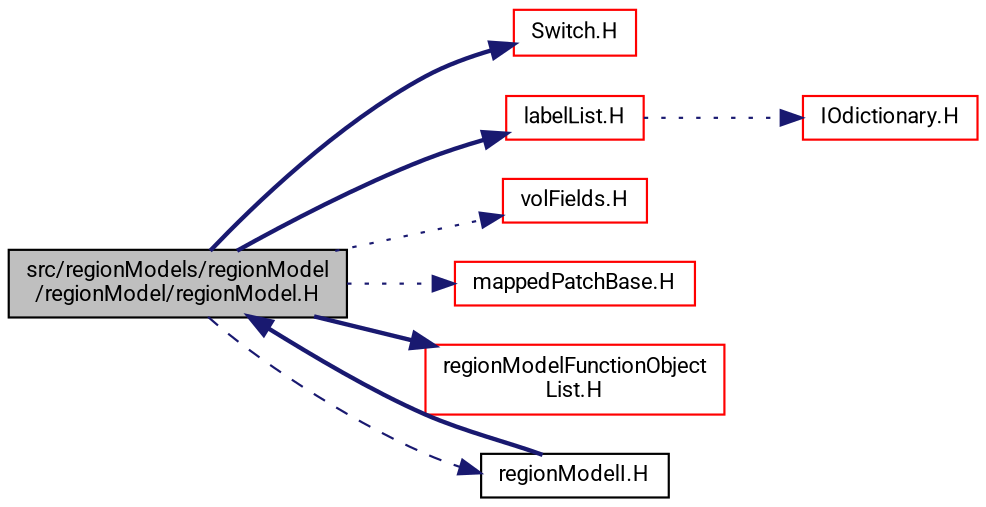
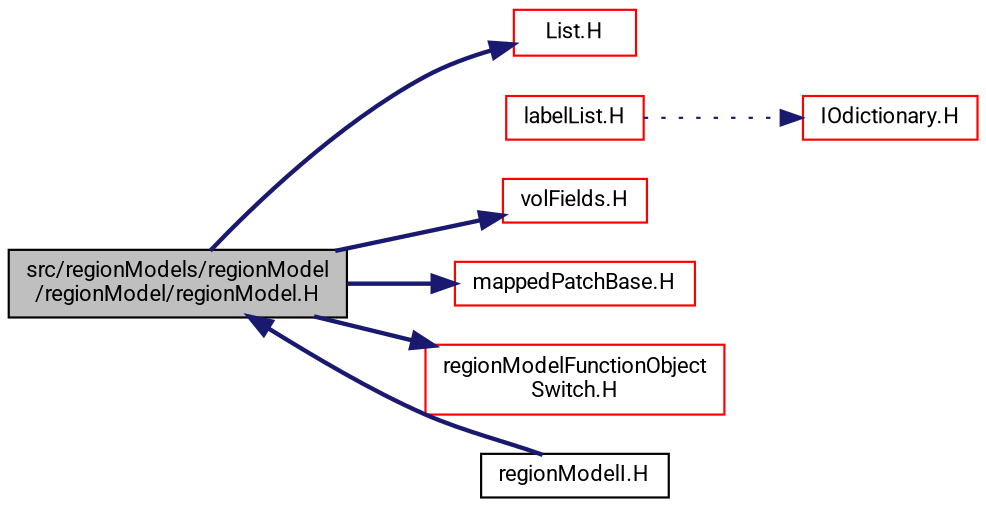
node "Switch.H": label "Switch.H" -> "List.H"
edge "src/regionModels/regionModel /regionModel/regionModel.H" -> "labelList.H": removed
edge "src/regionModels/regionModel /regionModel/regionModel.H" -> "volFields.H": style dotted -> bold
edge "src/regionModels/regionModel /regionModel/regionModel.H" -> "mappedPatchBase.H": style dotted -> bold
node "regionModelFunctionObject List.H": label "regionModelFunctionObject List.H" -> "regionModelFunctionObject Switch.H"
edge "src/regionModels/regionModel /regionModel/regionModel.H" -> "regionModelI.H": removed
